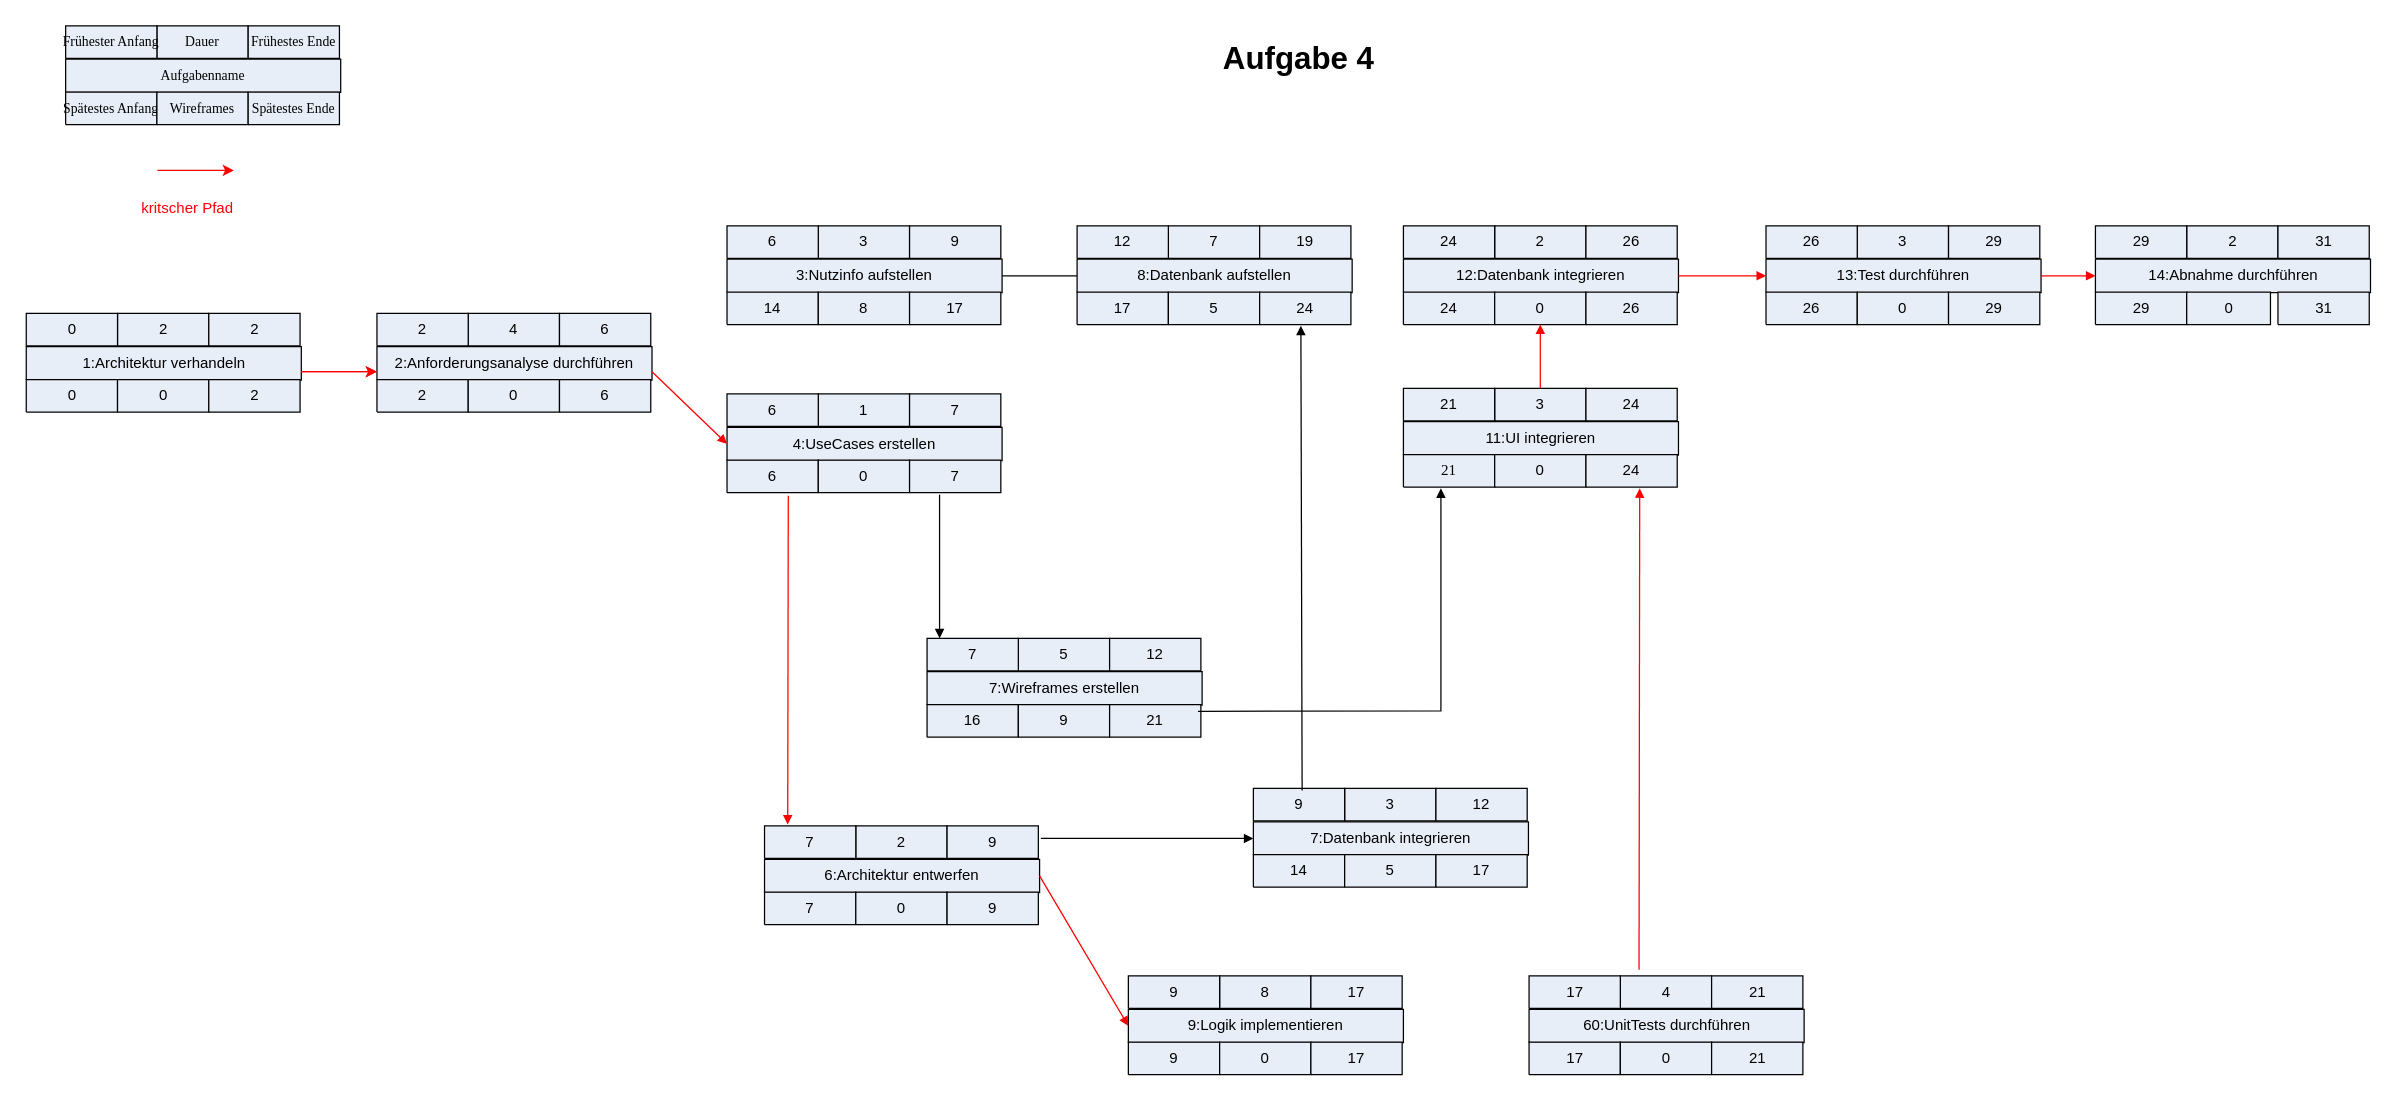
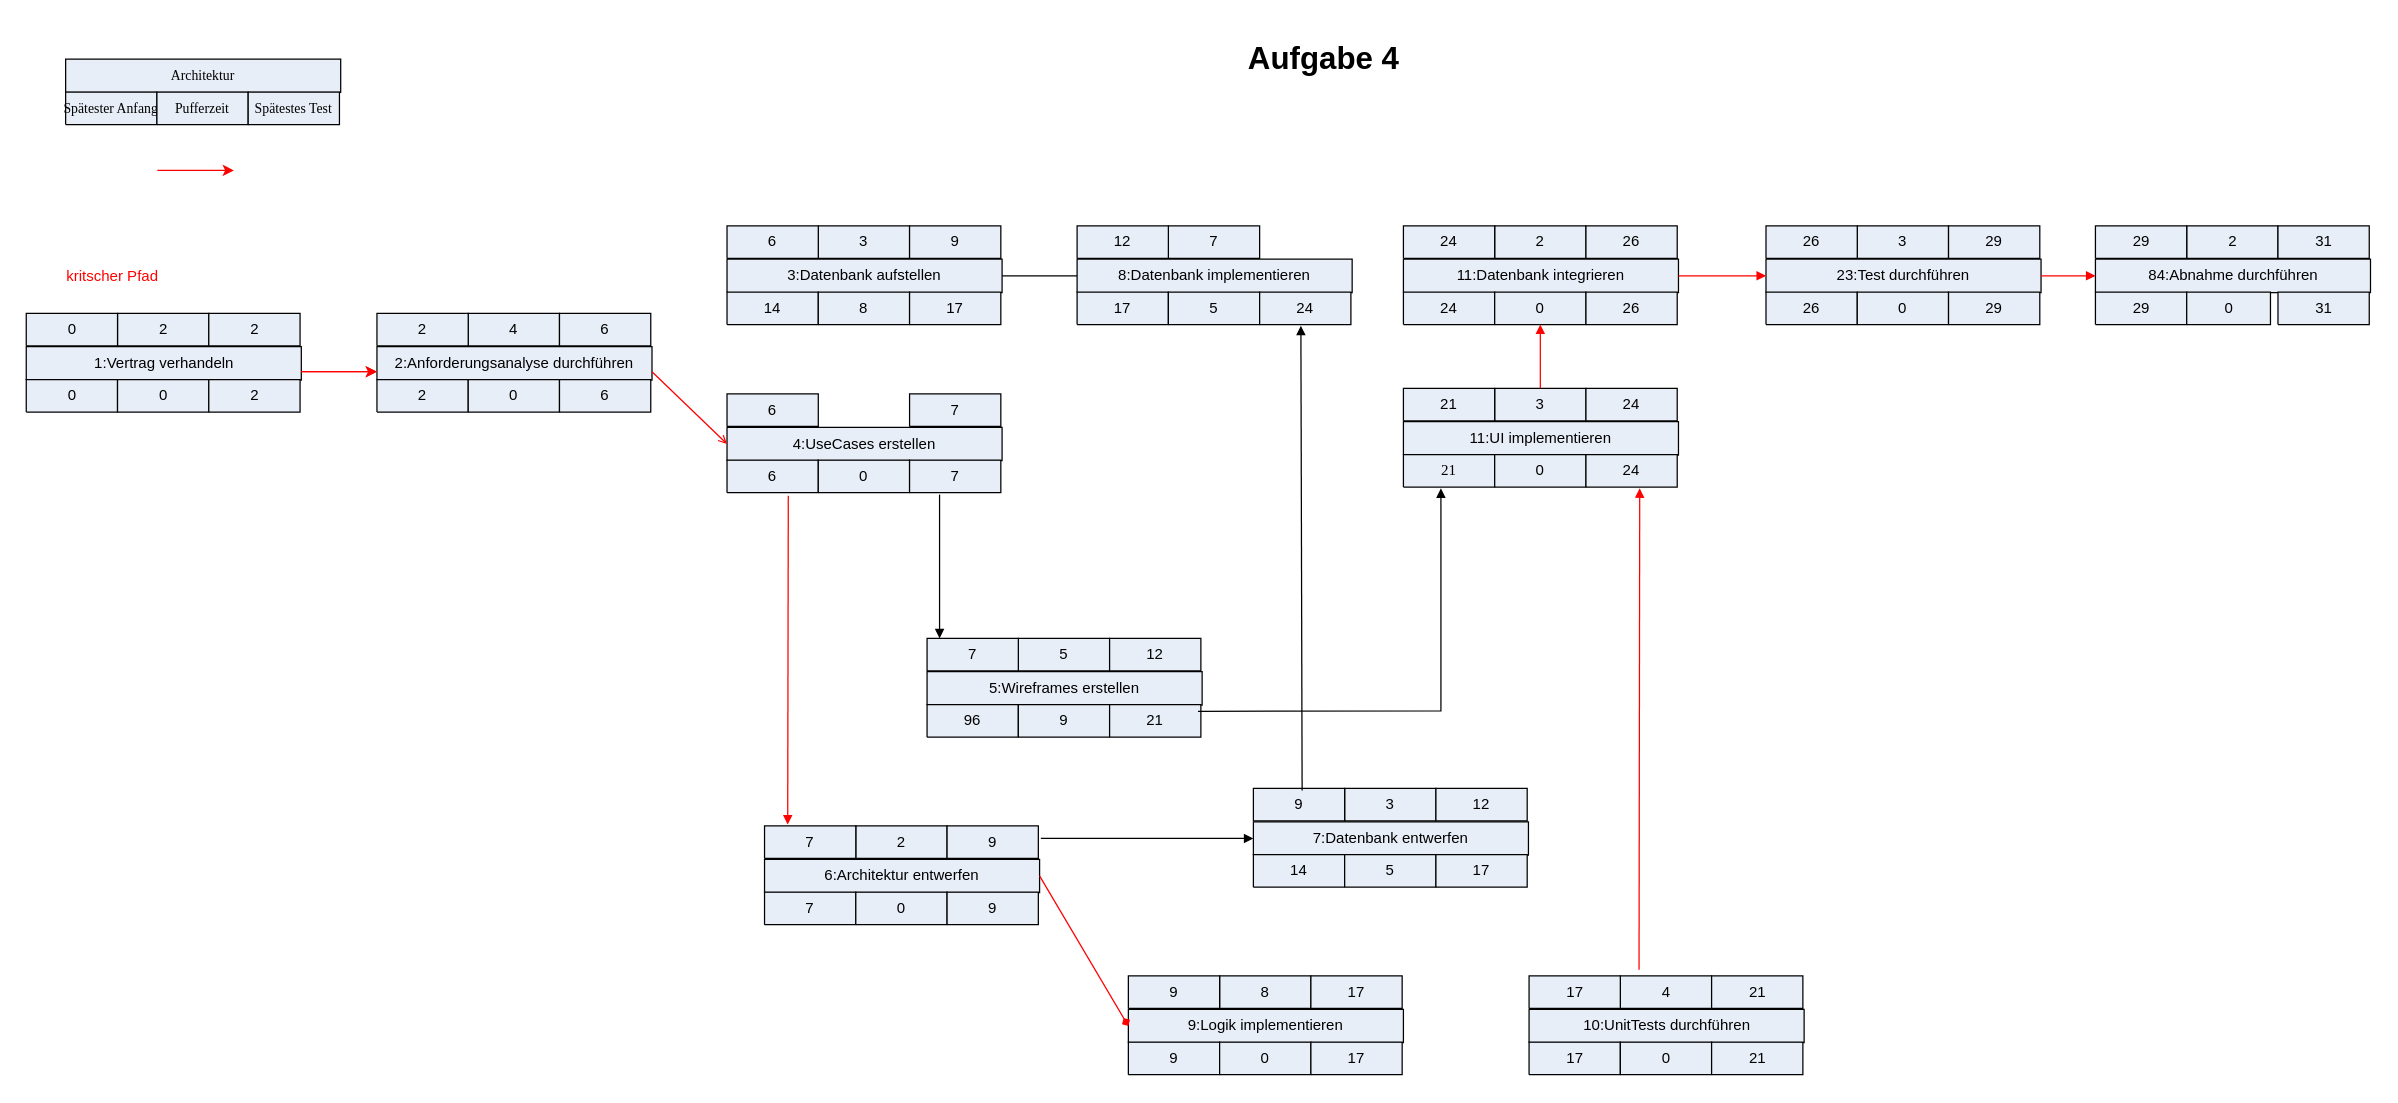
node "Frühester Anfang": removed
node "Dauer": removed
node "Frühestes Ende": removed
node "Aufgabe 4": moved (1298, 57) -> (1323, 57)
node "Aufgabenname": label "Aufgabenname" -> "Architektur"
node "Spätestes Anfang": label "Spätestes Anfang" -> "Spätester Anfang"
node "Wireframes": label "Wireframes" -> "Pufferzeit"
node "Spätestes Ende": label "Spätestes Ende" -> "Spätestes Test"
node "kritscher Pfad": moved (196, 208) -> (121, 276)
node "19": removed
node "3:Nutzinfo aufstellen": label "3:Nutzinfo aufstellen" -> "3:Datenbank aufstellen"
node "8:Datenbank aufstellen": label "8:Datenbank aufstellen" -> "8:Datenbank implementieren"
node "12:Datenbank integrieren": label "12:Datenbank integrieren" -> "11:Datenbank integrieren"
node "13:Test durchführen": label "13:Test durchführen" -> "23:Test durchführen"
node "14:Abnahme durchführen": label "14:Abnahme durchführen" -> "84:Abnahme durchführen"
node "1:Architektur verhandeln": label "1:Architektur verhandeln" -> "1:Vertrag verhandeln"
node "1": removed
edge "2:Anforderungsanalyse durchführen" -> "4:UseCases erstellen": arrowhead block -> open
node "11:UI integrieren": label "11:UI integrieren" -> "11:UI implementieren"
node "7:Wireframes erstellen": label "7:Wireframes erstellen" -> "5:Wireframes erstellen"
node "16": label "16" -> "96"
node "7:Datenbank integrieren": label "7:Datenbank integrieren" -> "7:Datenbank entwerfen"
edge "6:Architektur entwerfen" -> "9:Logik implementieren": arrowhead block -> diamond
node "60:UnitTests durchführen": label "60:UnitTests durchführen" -> "10:UnitTests durchführen"
